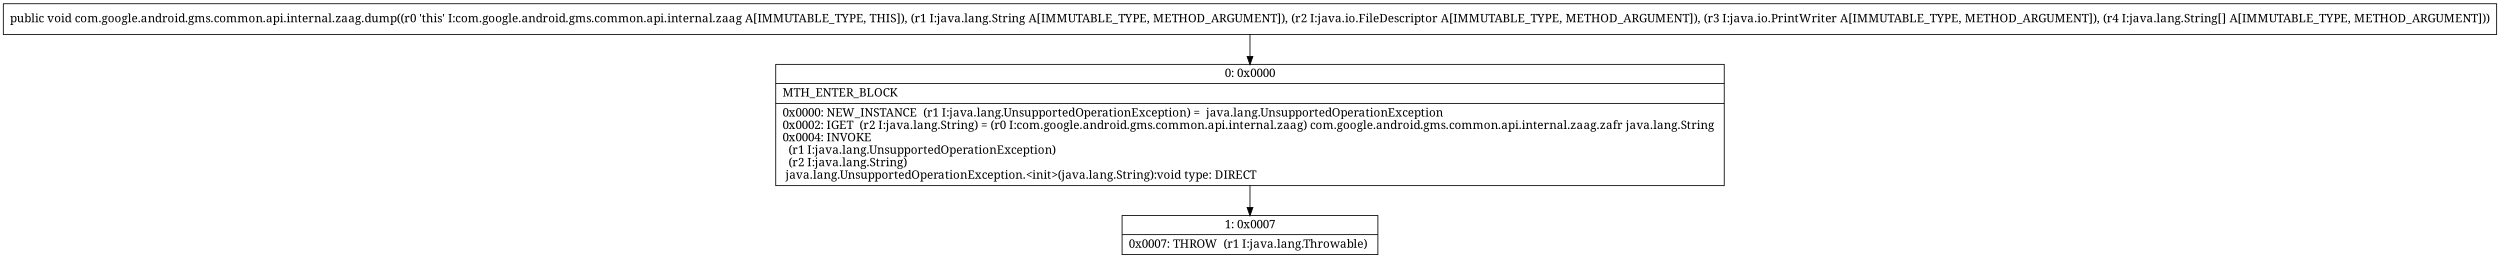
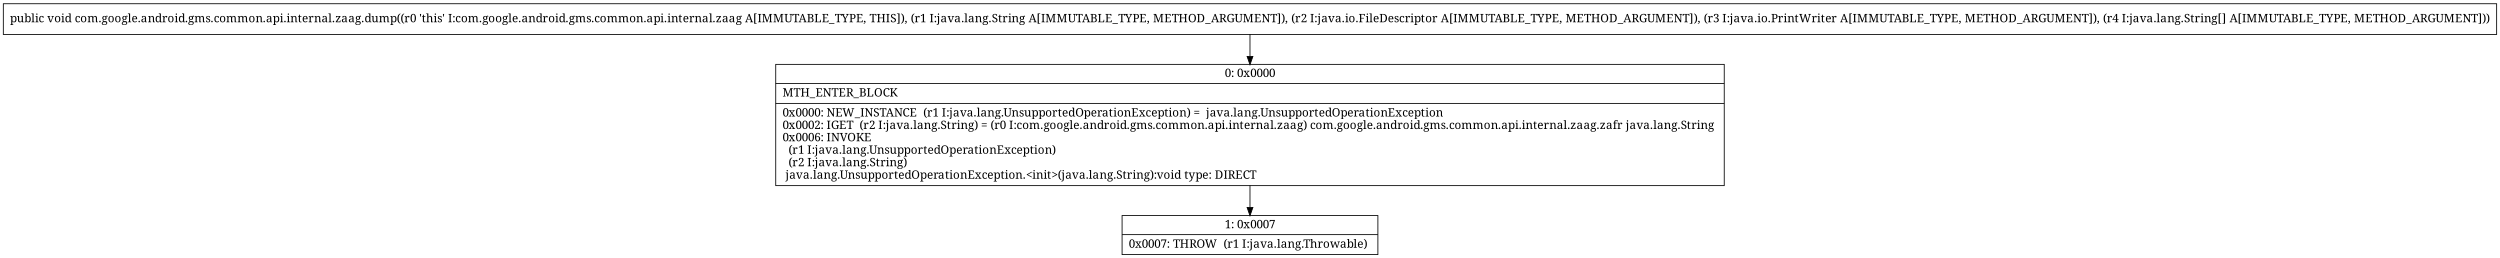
node "0: 0x0000": text "0x0004: INVOKE" -> "0x0006: INVOKE"
